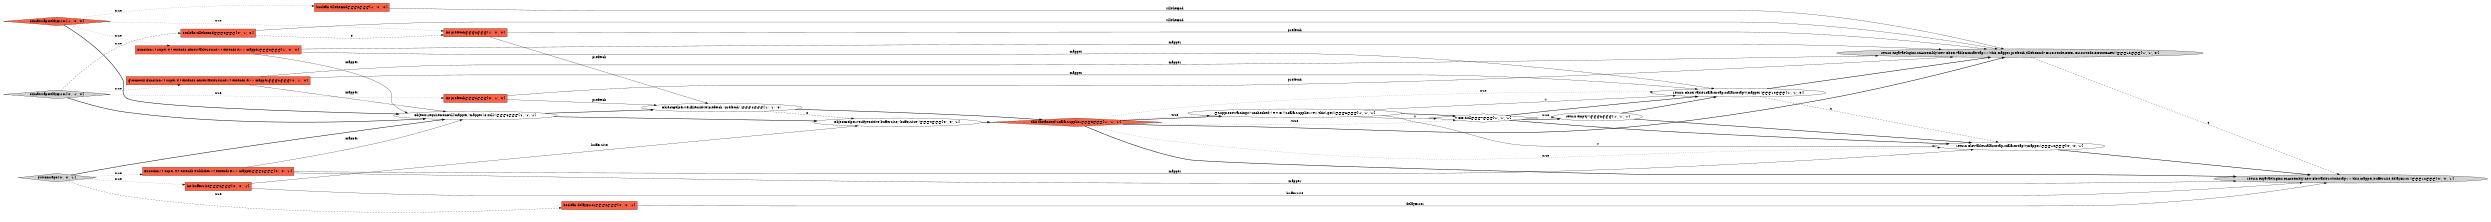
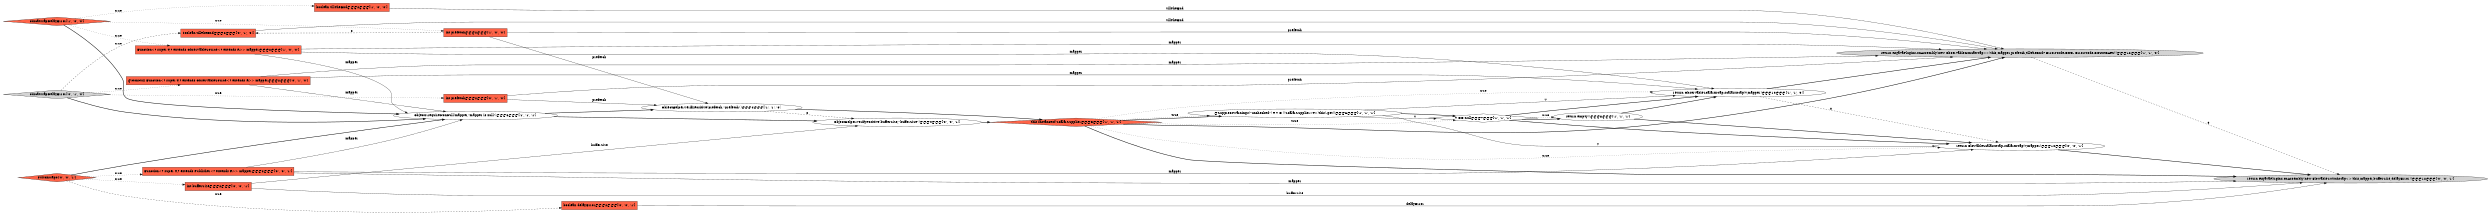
edge "boolean tillTheEnd@@@2@@@['0', '1', '0']" -> "int prefetch@@@2@@@['1', '0', '0']": reversed
node "switchMap0['0', '0', '1']": fillcolor lightgray -> tomato
